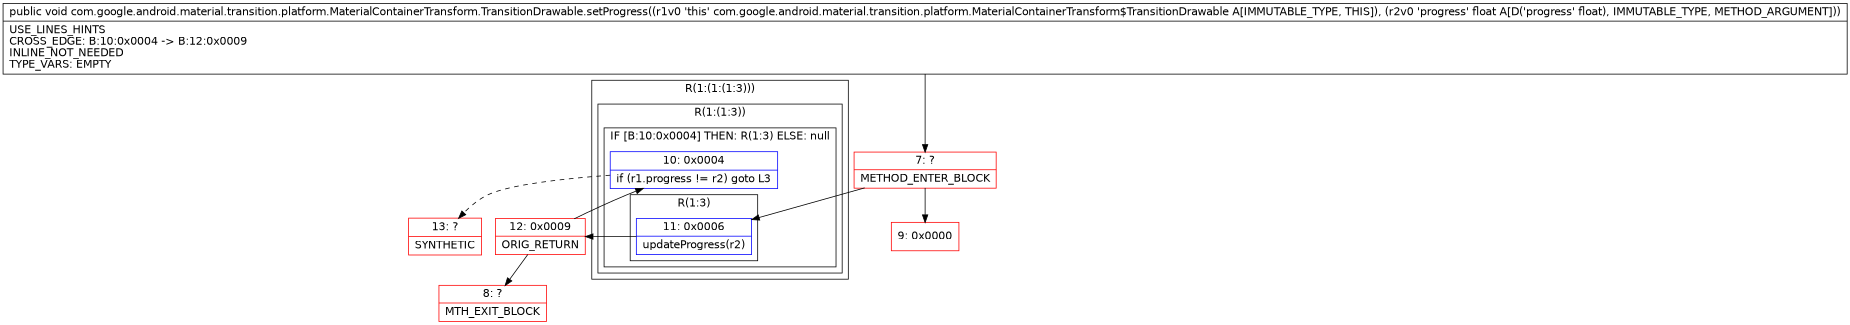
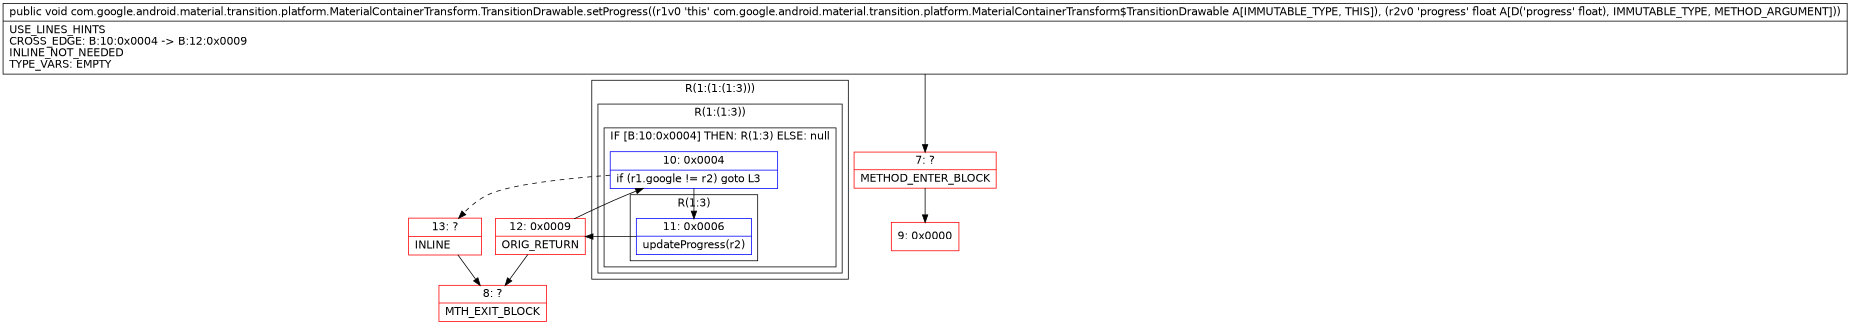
node "10: 0x0004": text "if (r1.progress != r2) goto L3" -> "if (r1.google != r2) goto L3"
edge "7: ?" -> "11: 0x0006": now "10: 0x0004" -> "11: 0x0006"
node "13: ?": text "SYNTHETIC" -> "INLINE"
edge "13: ?" -> "8: ?": added
